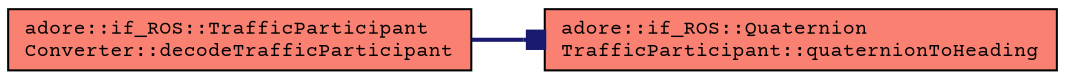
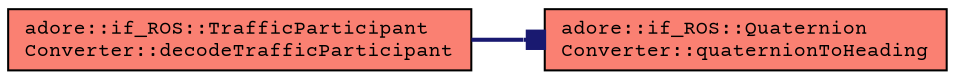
node "adore::if_ROS::Quaternion TrafficParticipant::quaternionToHeading": label "adore::if_ROS::Quaternion TrafficParticipant::quaternionToHeading" -> "adore::if_ROS::Quaternion Converter::quaternionToHeading"
